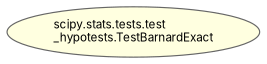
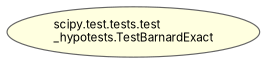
node "scipy.stats.tests.test _hypotests.TestBarnardExact": label "scipy.stats.tests.test _hypotests.TestBarnardExact" -> "scipy.test.tests.test _hypotests.TestBarnardExact"
